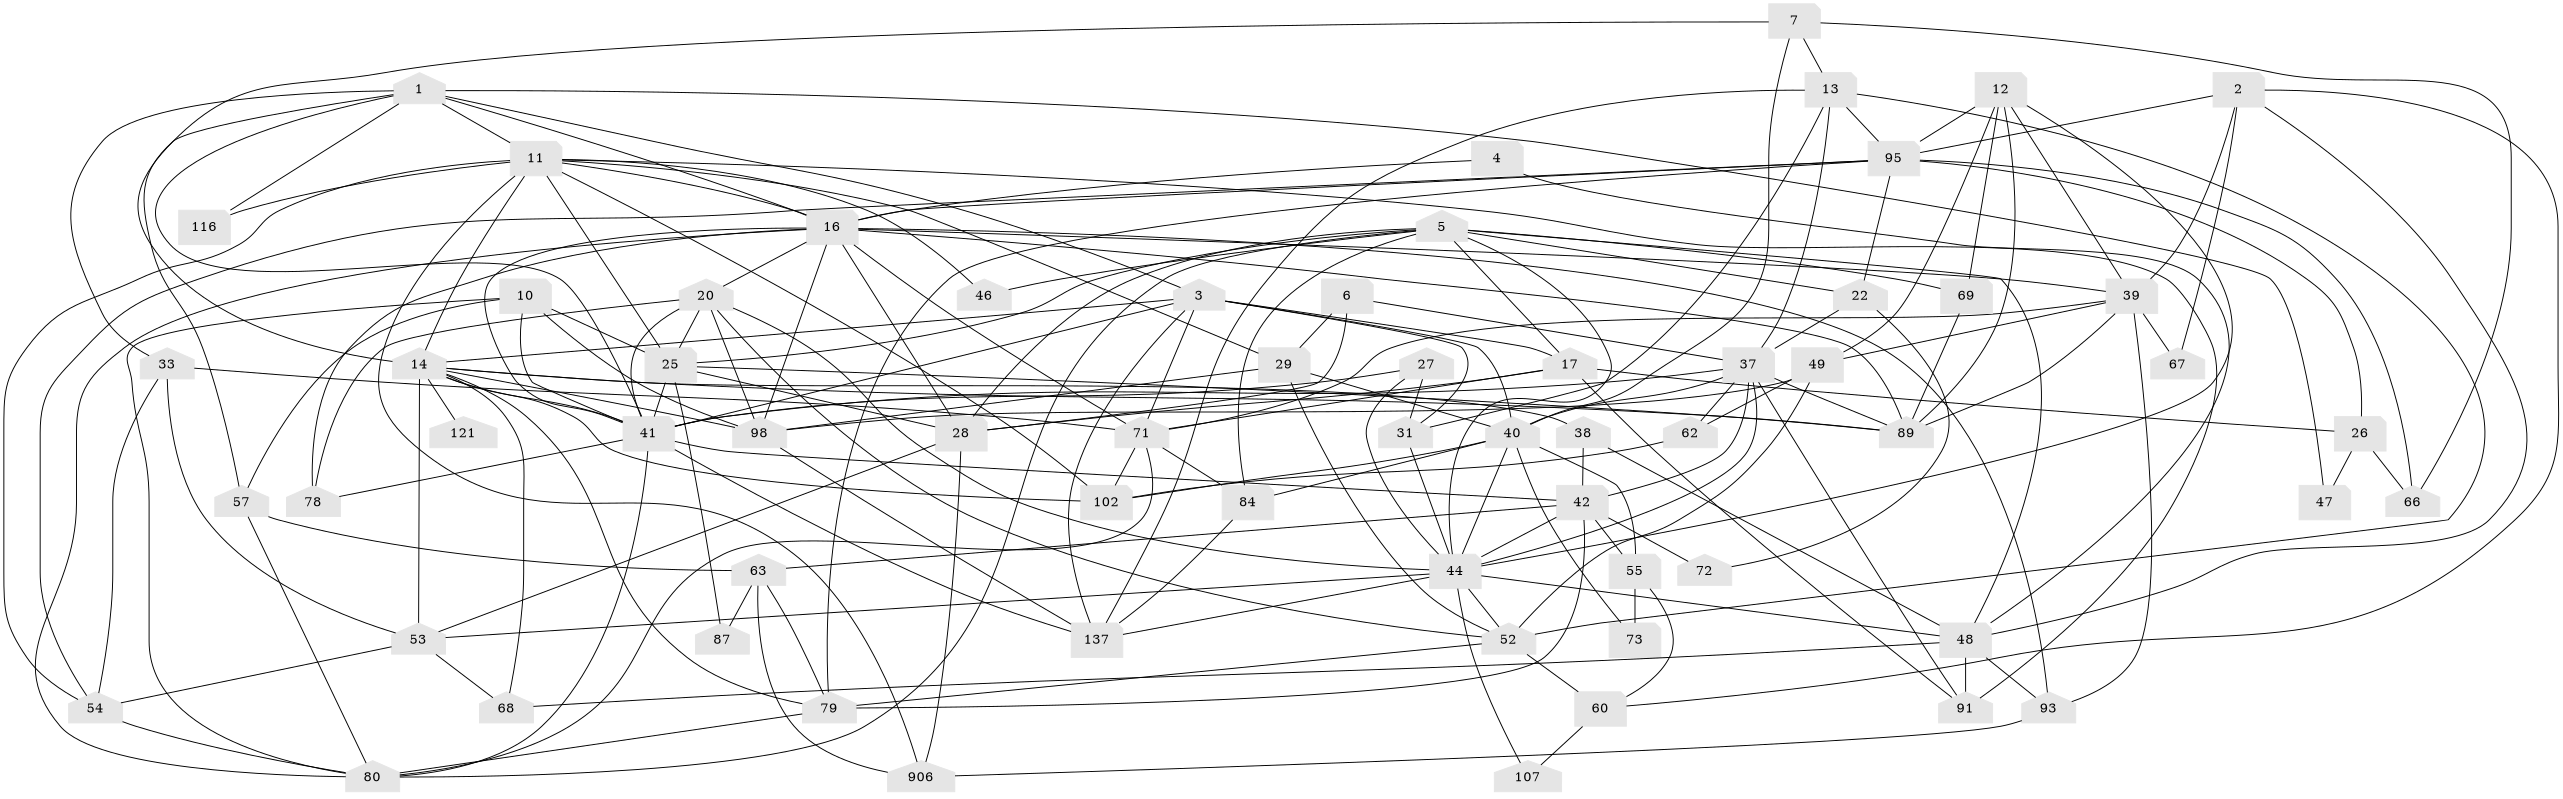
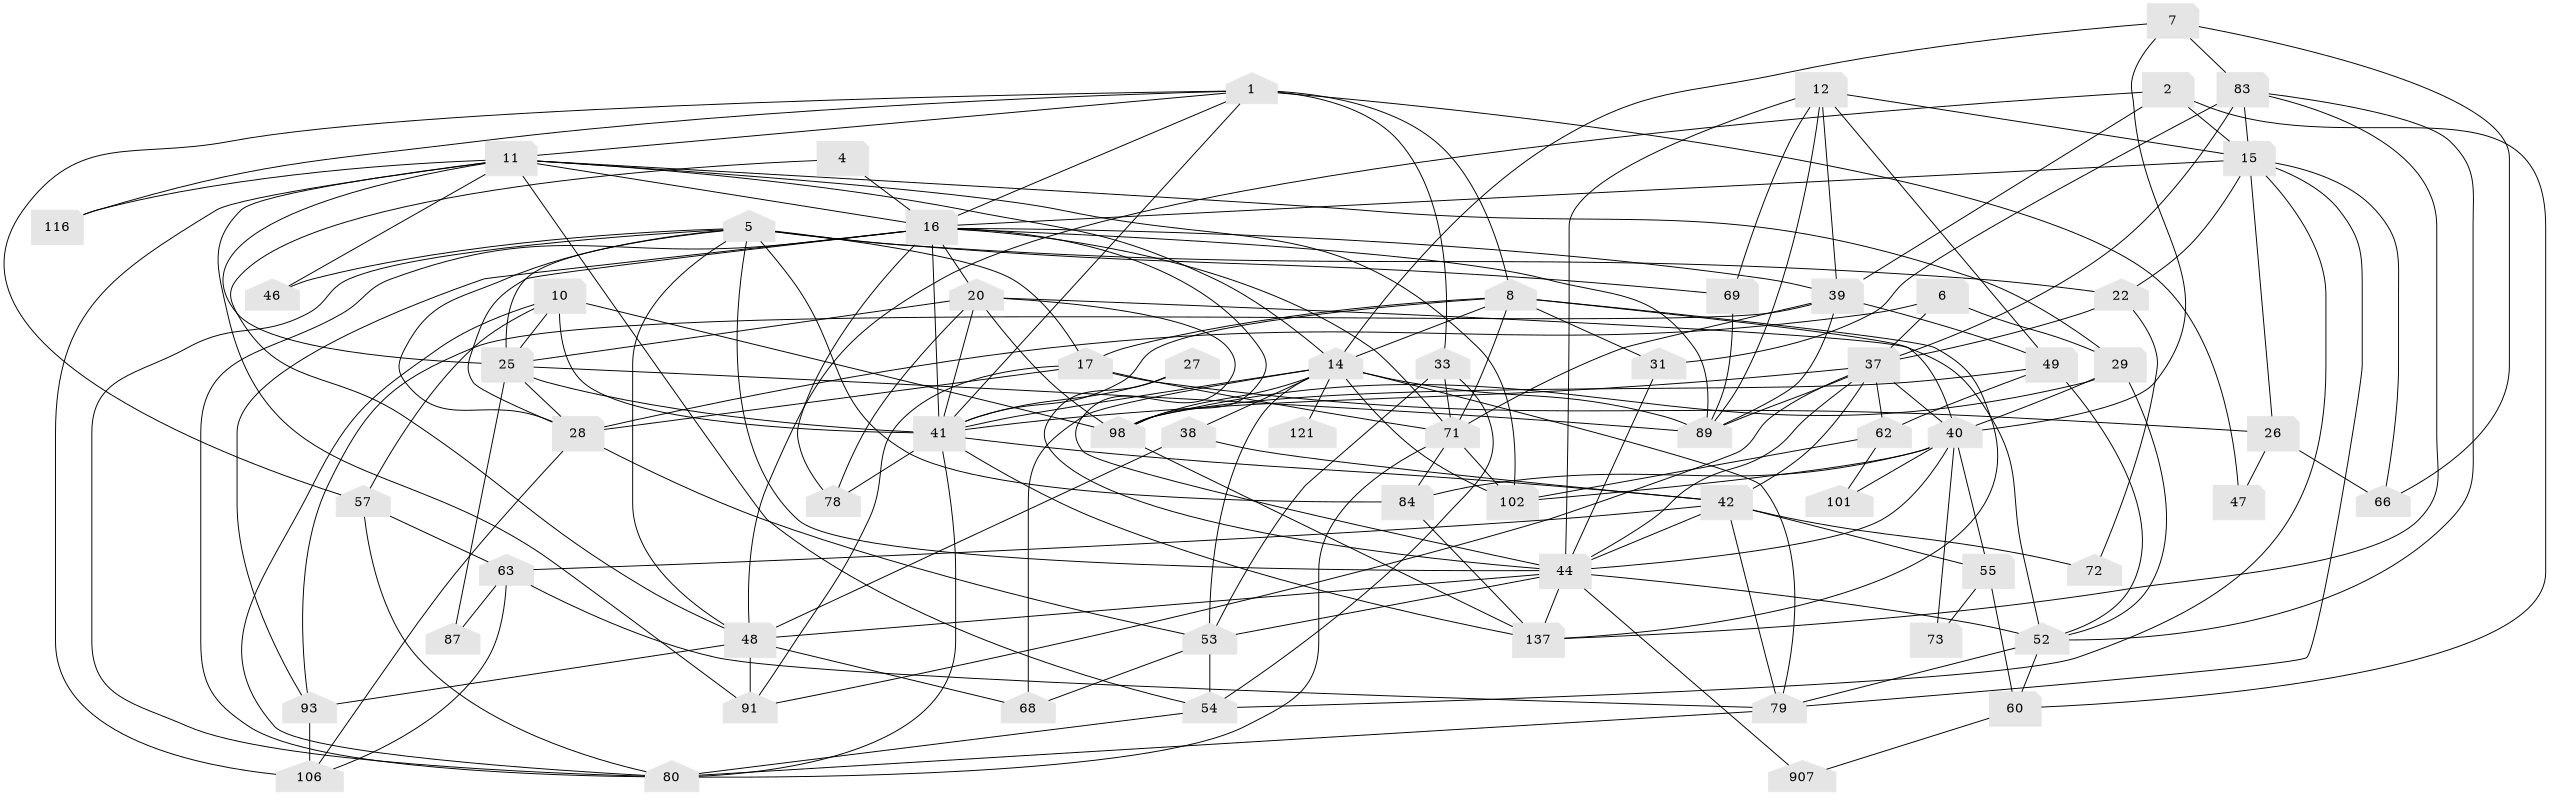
node "13": label "13" -> "83"
node "95": label "95" -> "15"
node "3": label "3" -> "8"
node "67": removed
edge "27" -- "31": removed
node "101": added
node "906": label "906" -> "106"
node "107": label "107" -> "907"
